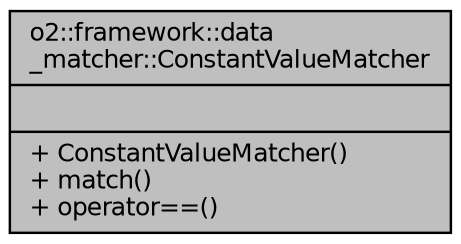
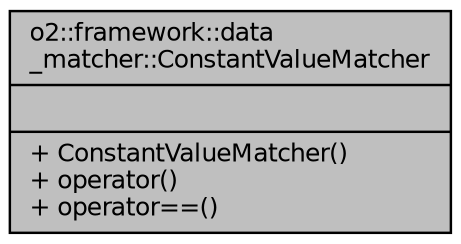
node "o2::framework::data": text "+ match()" -> "+ operator()"
